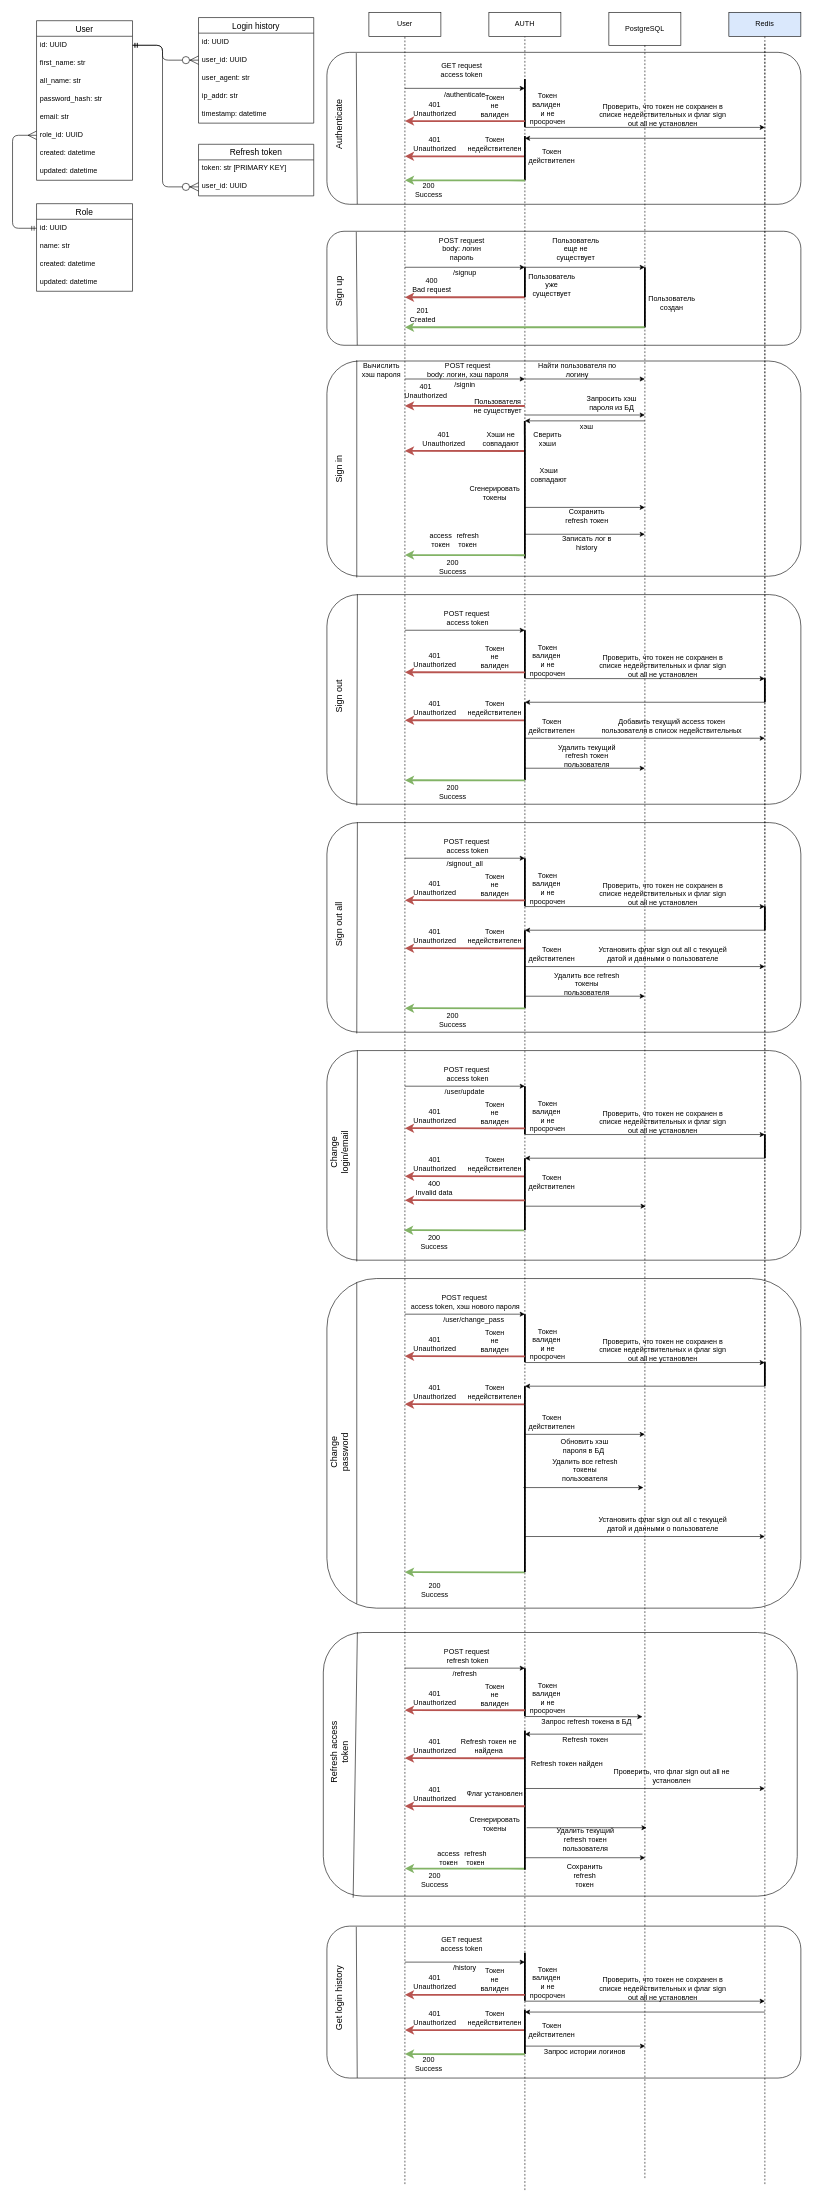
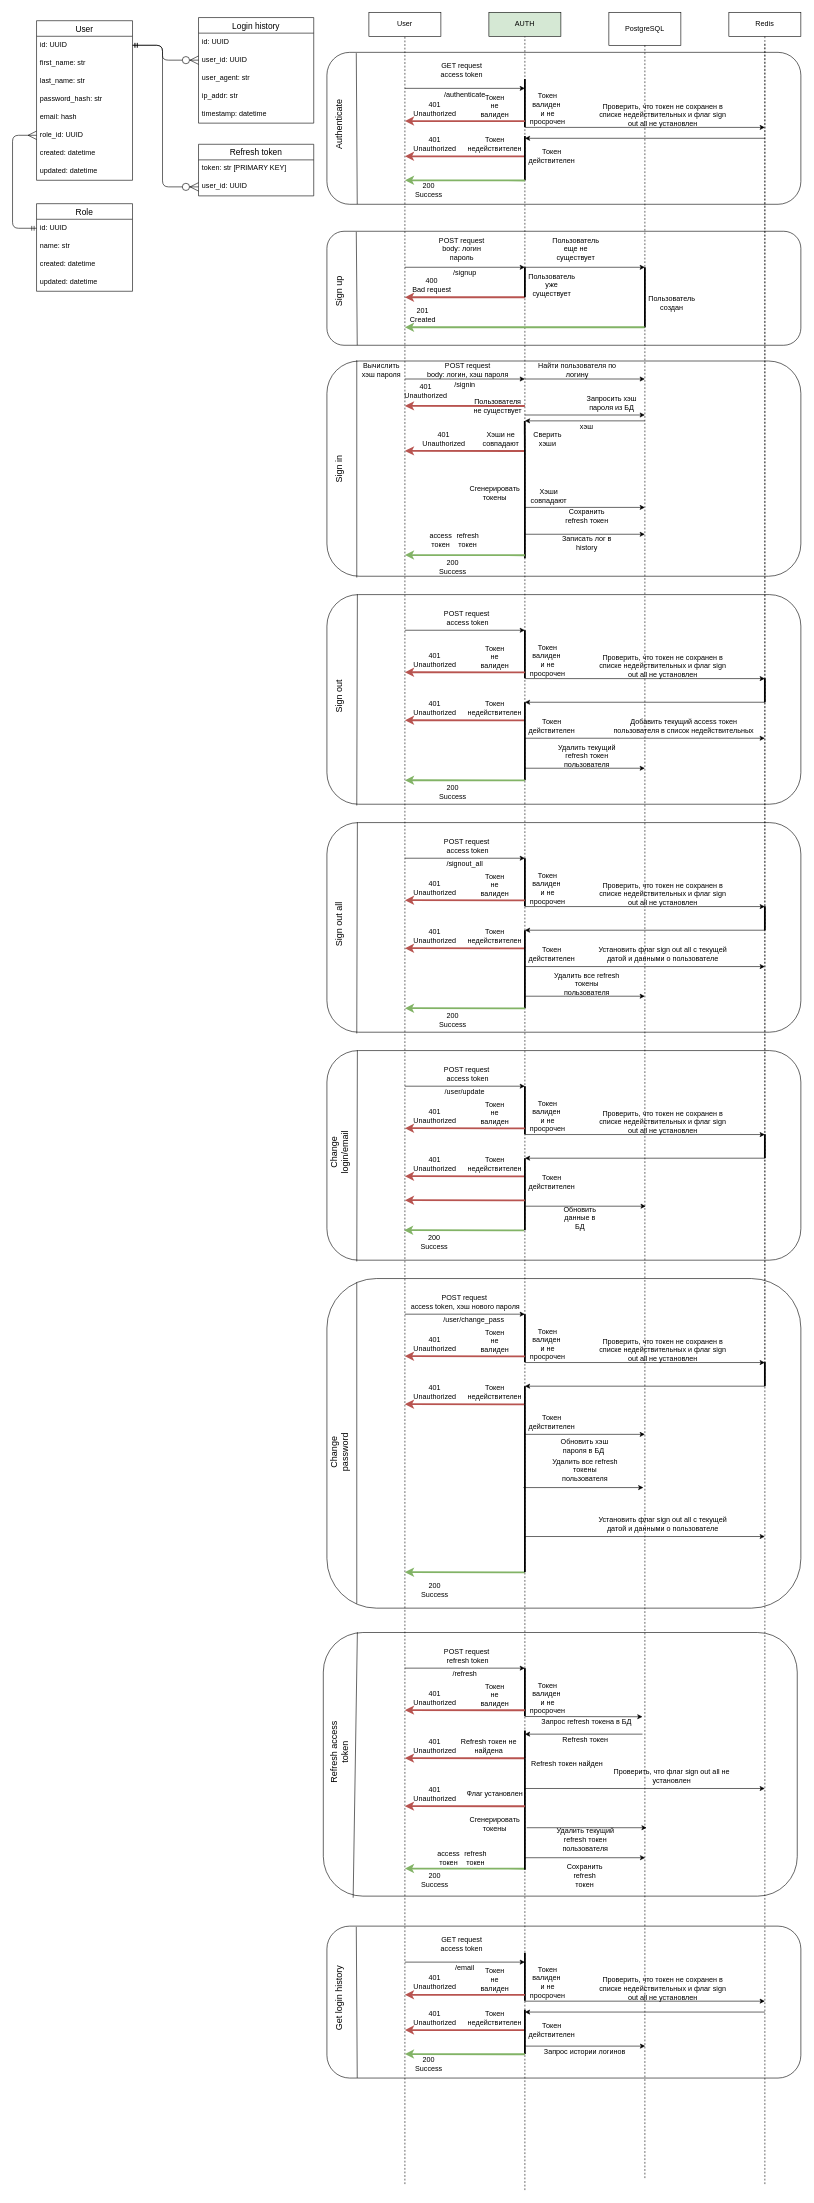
node "AUTH": fillcolor #ffffff -> #d5e8d4
node "Redis": fillcolor #dae8fc -> #ffffff
node "all_name: str": label "all_name: str" -> "last_name: str"
node "email: str": label "email: str" -> "email: hash"
node "Хэши совпадают": moved (549, 475) -> (549, 496)
node "Добавить текущий access токен пользователя в список недействительных": moved (672, 726) -> (684, 726)
node "400 Invalid data": removed
node "Обновить данные в БД": added
node "/history": label "/history" -> "/email"
